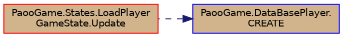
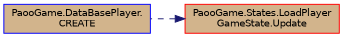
edge "PaooGame.States.LoadPlayer GameState.Update" -> "PaooGame.DataBasePlayer. CREATE": reversed
